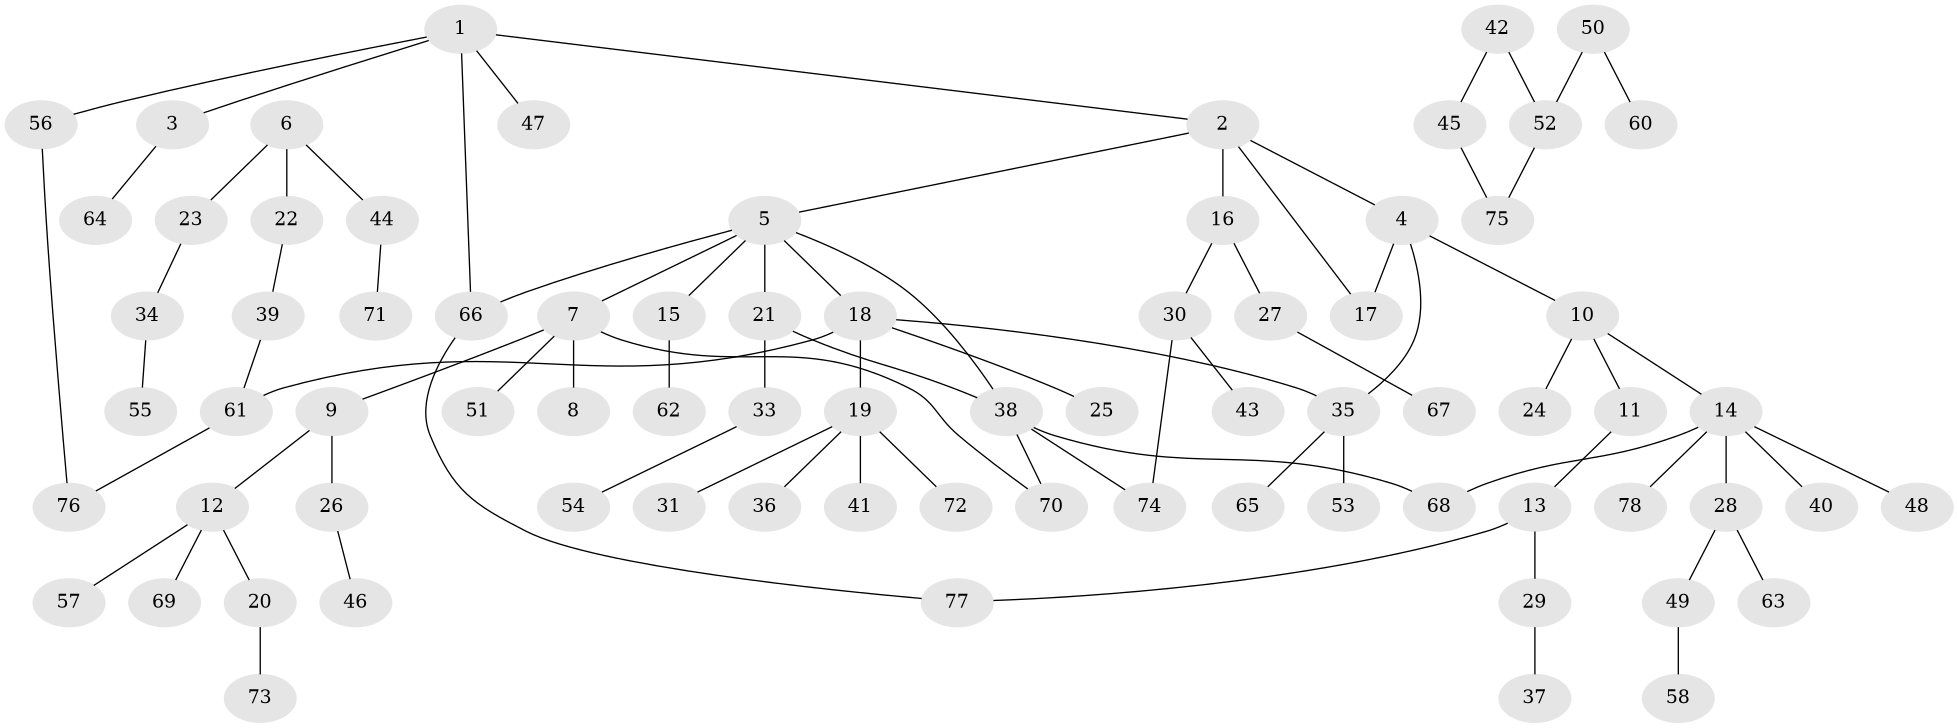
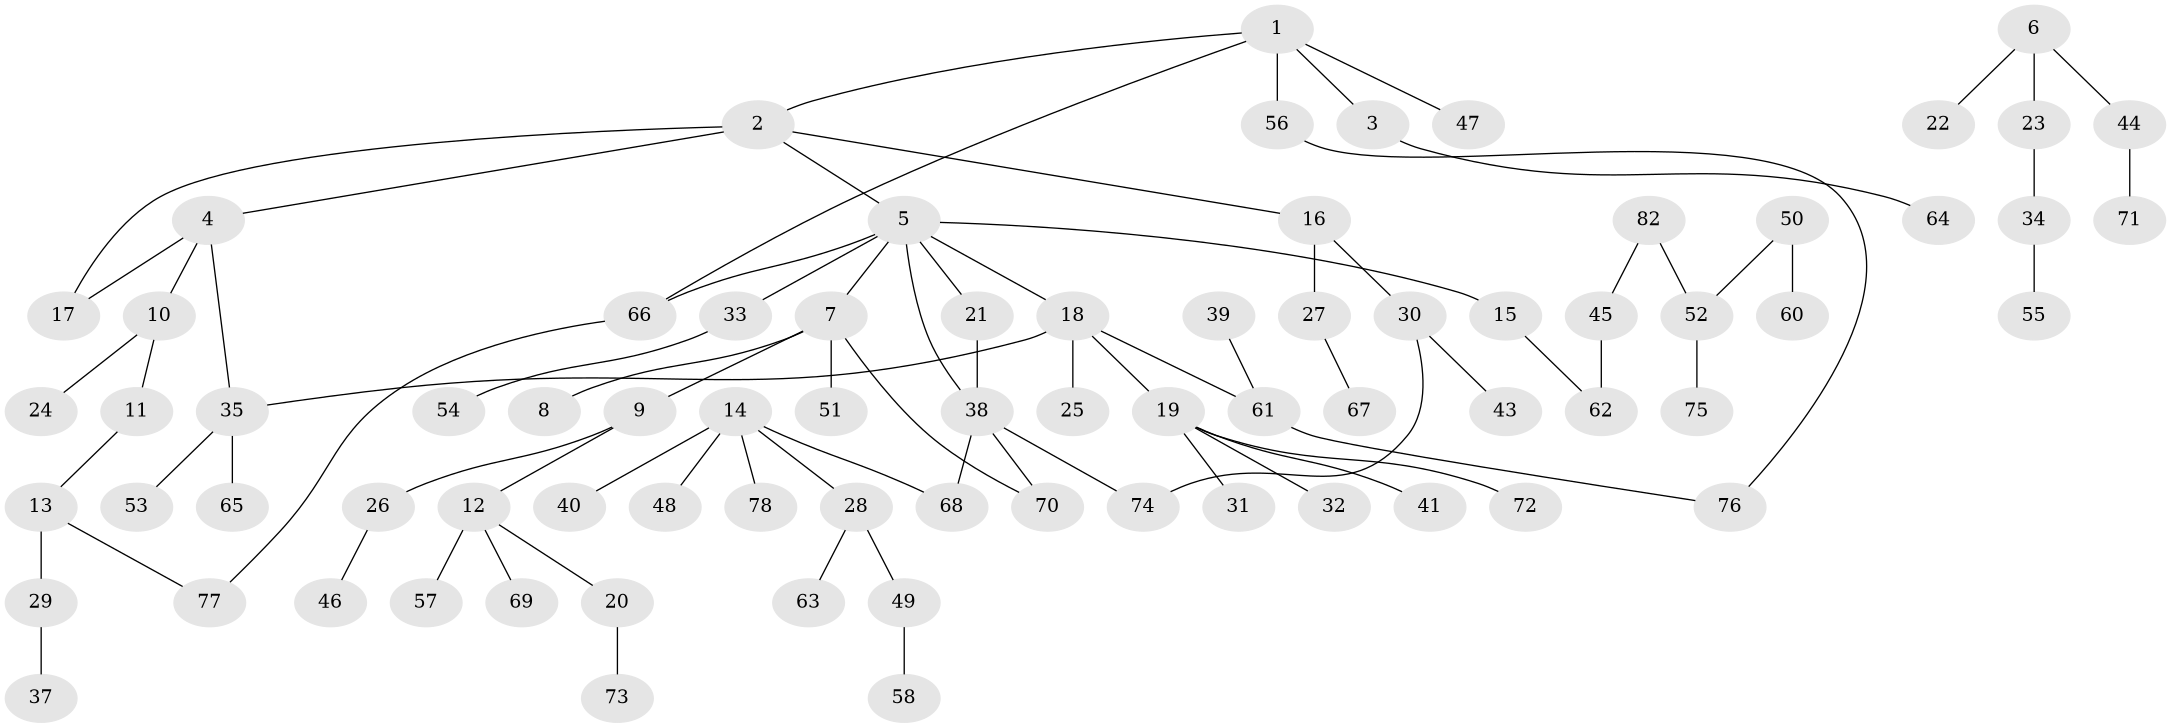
node "42": label "42" -> "82"
edge "45" -- "75": now "45" -- "62"
edge "22" -- "39": removed
edge "10" -- "14": removed
edge "21" -- "33": now "5" -- "33"
node "36": label "36" -> "32"
